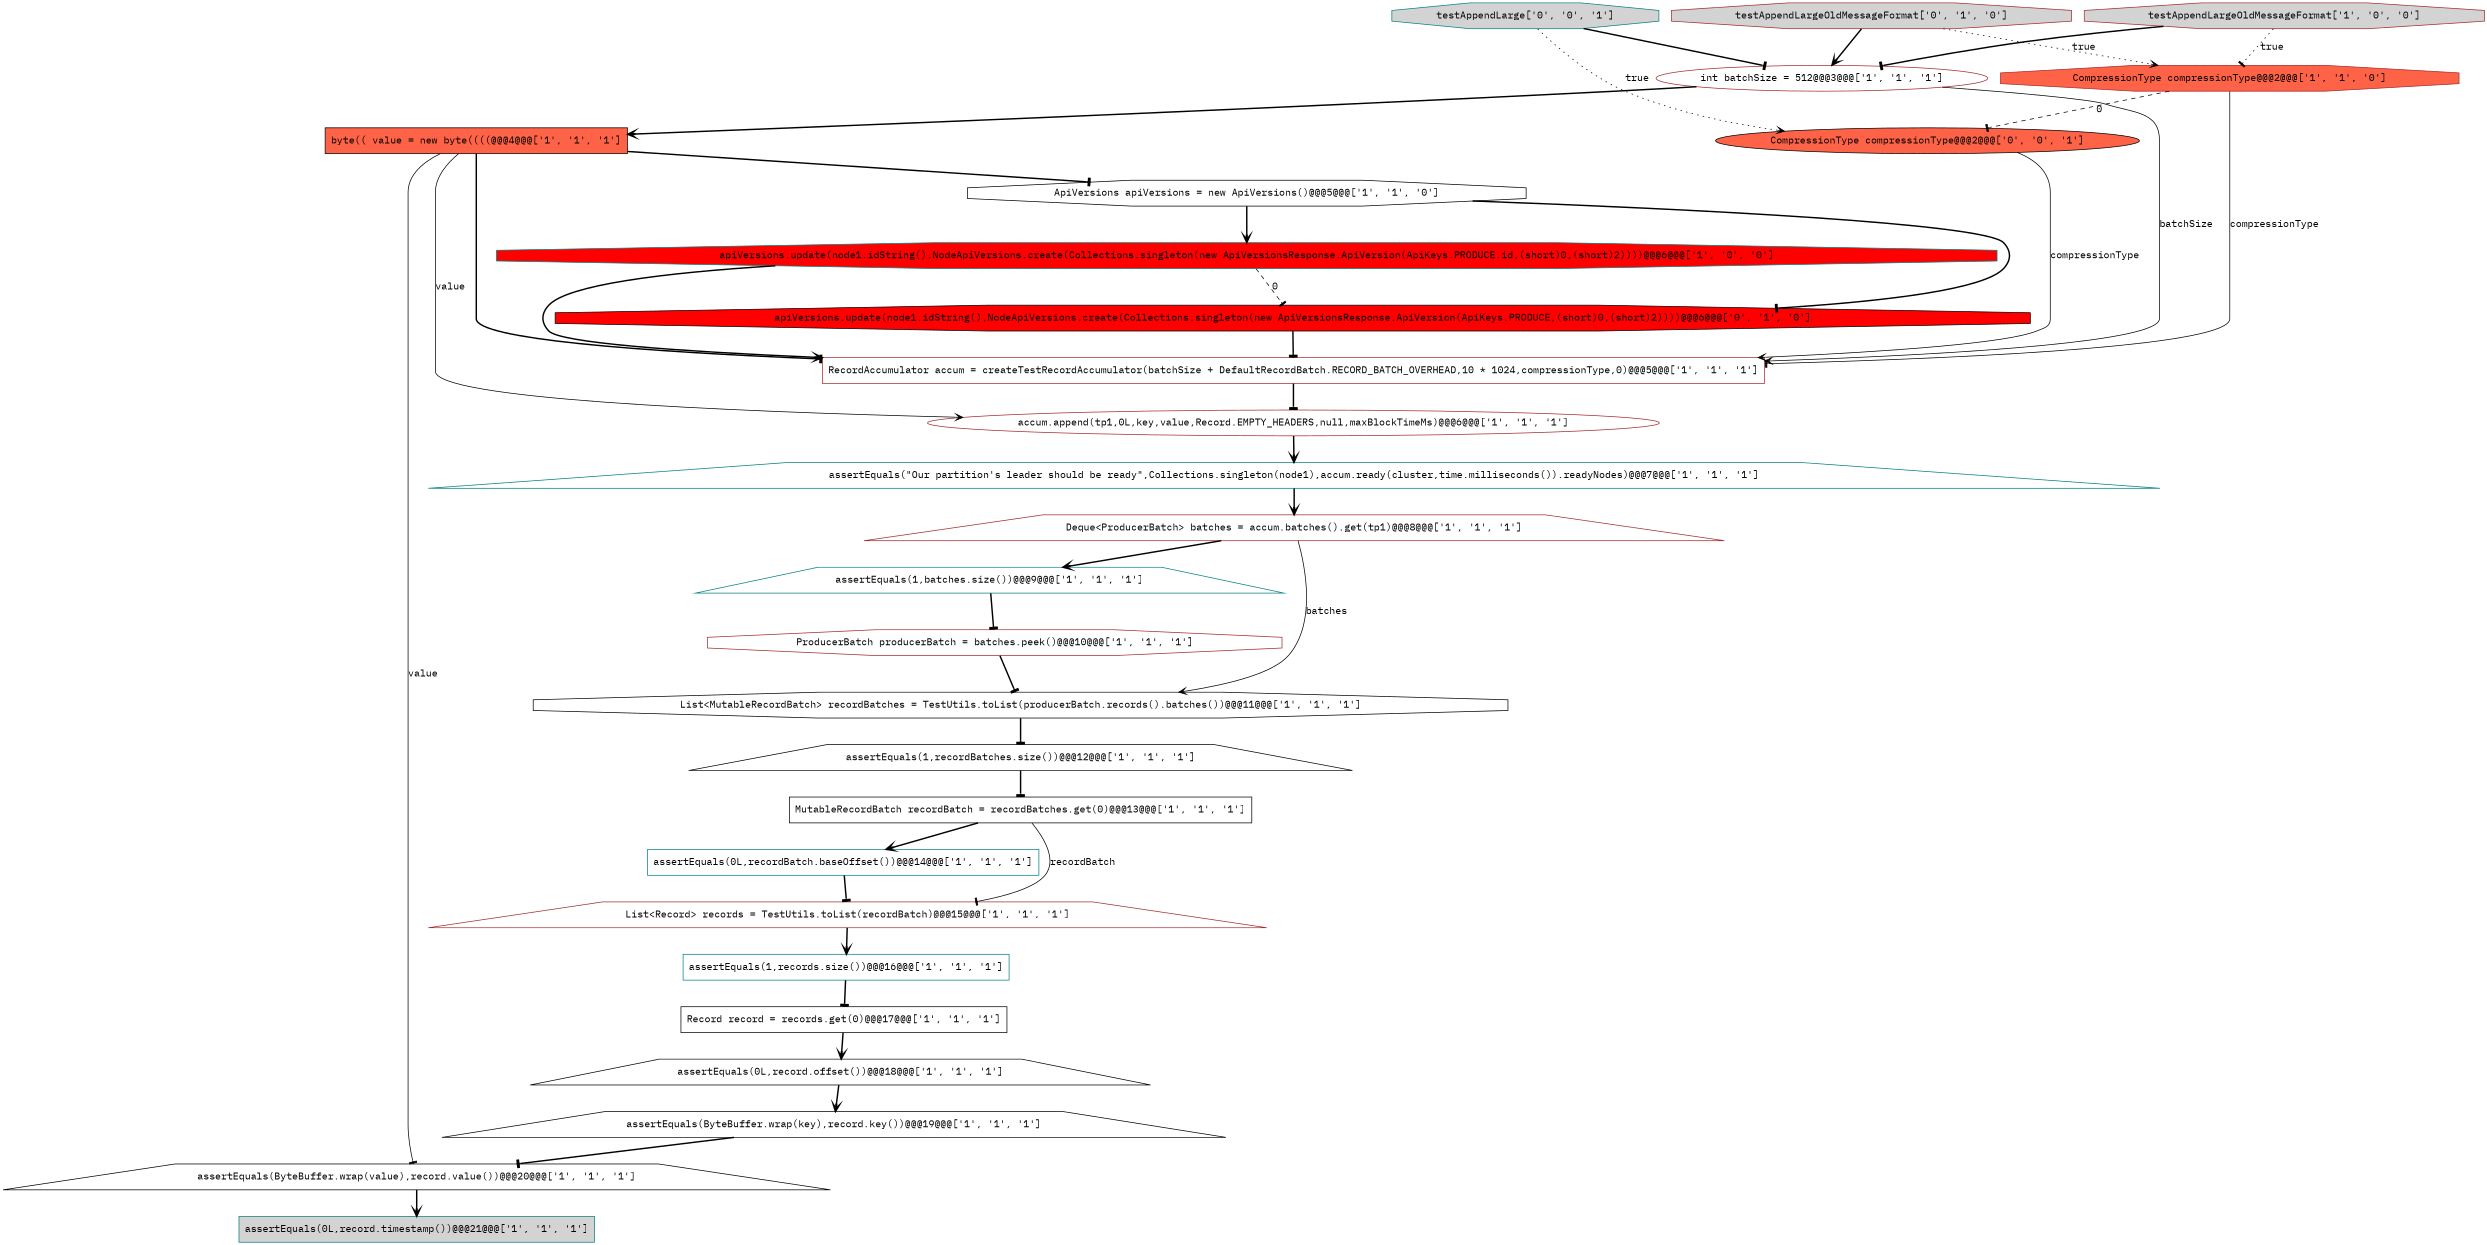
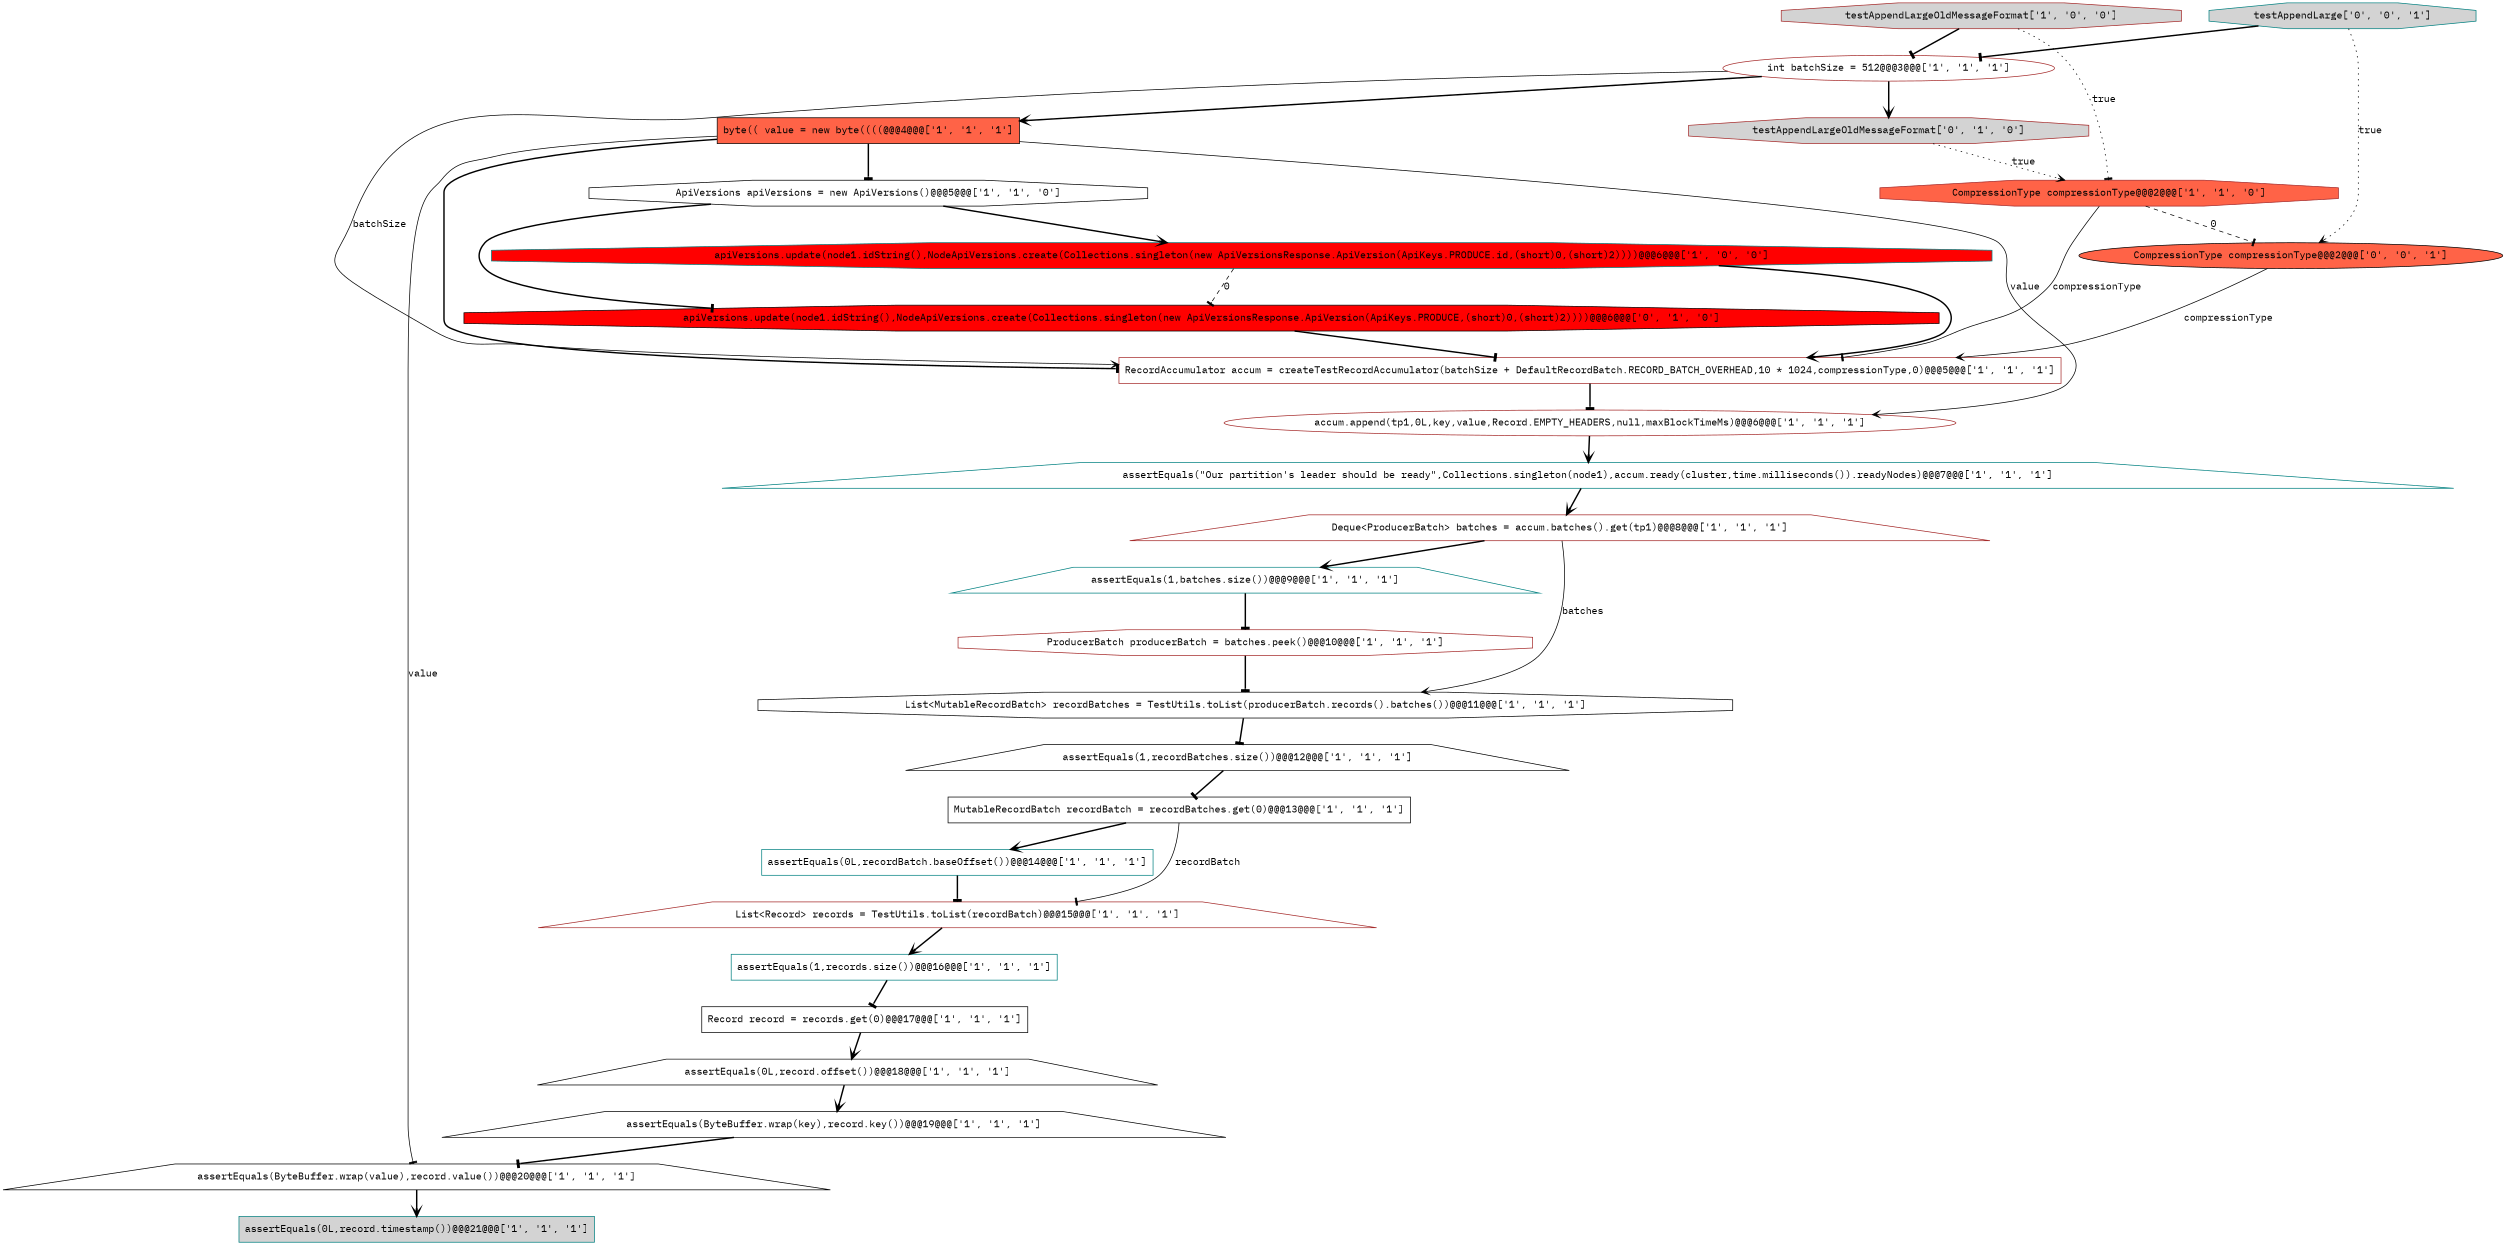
edge "testAppendLargeOldMessageFormat['0', '1', '0']" -> "int batchSize = 512@@@3@@@['1', '1', '1']": reversed
